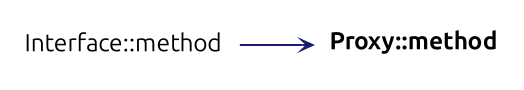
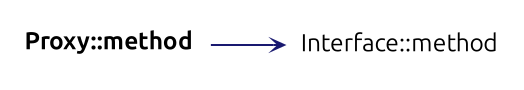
edge "Interface::method" -> "Proxy::method": reversed
